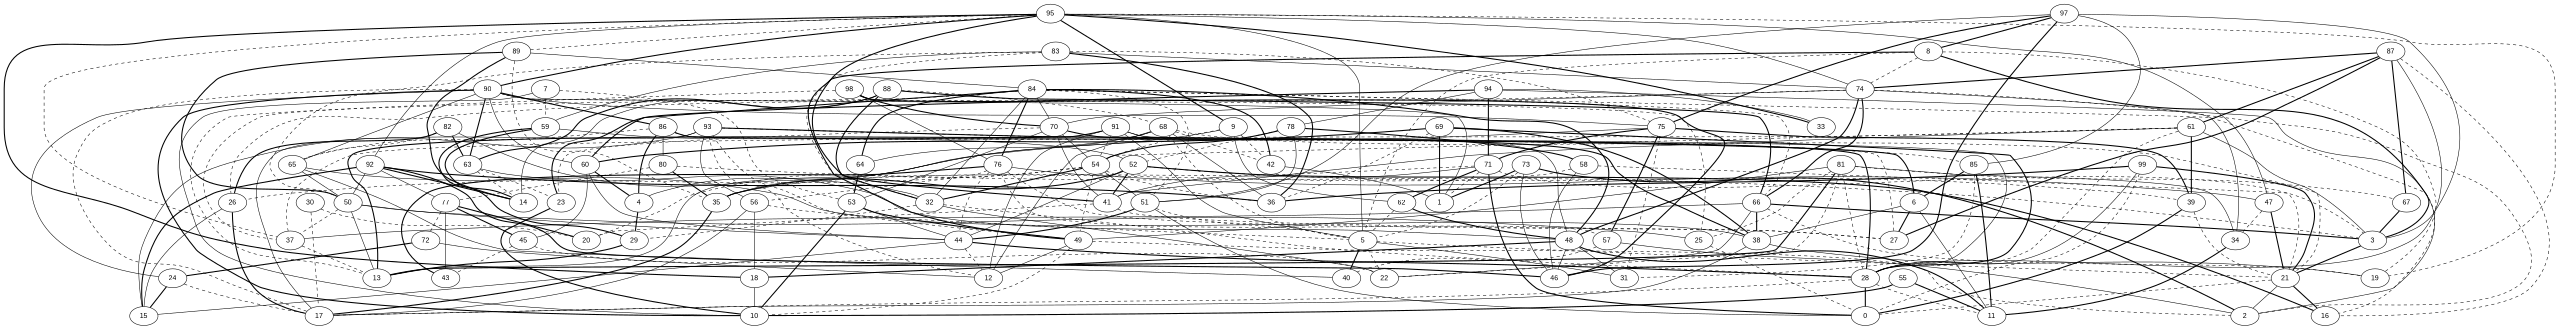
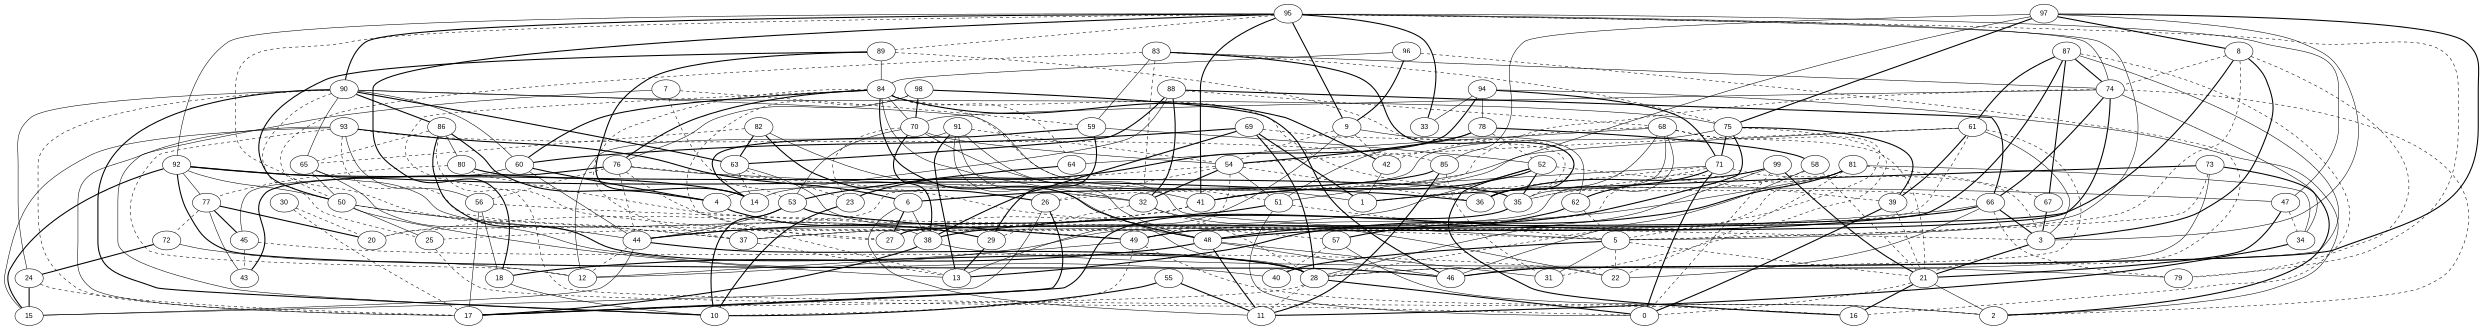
node "96": added
edge "84" -- "64": style bold -> dashed
node "19": label "19" -> "79"
edge "38" -- "17": style solid -> bold
